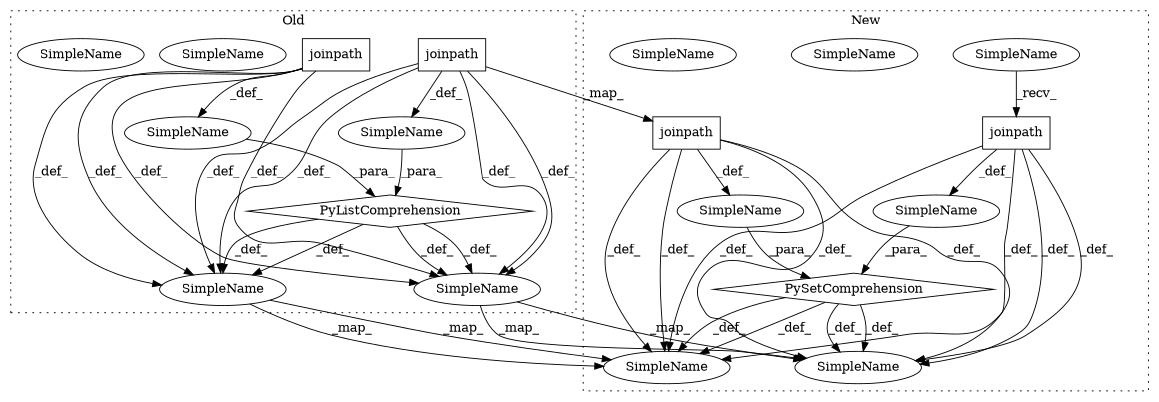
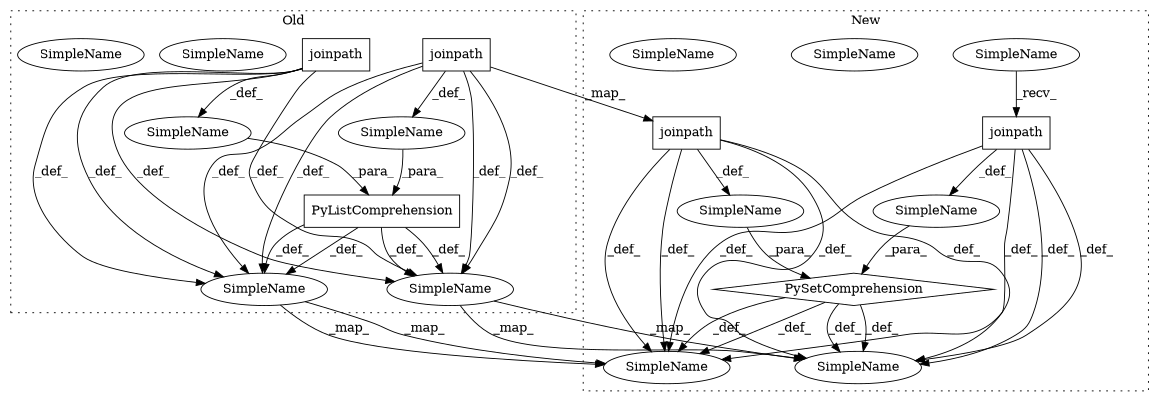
node "PyListComprehension": shape diamond -> box
